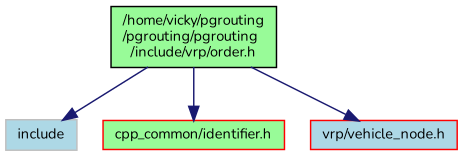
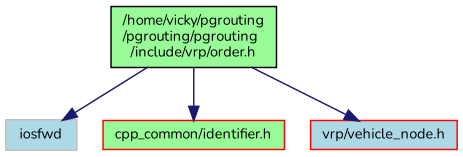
node "include": label "include" -> "iosfwd"
